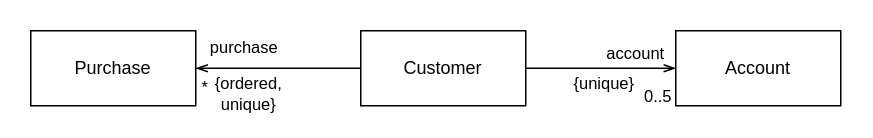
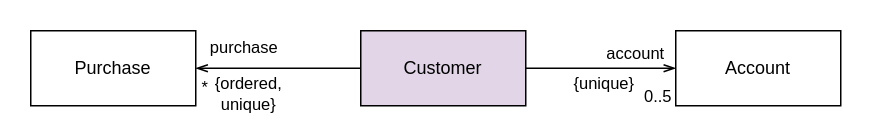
node "Customer": fillcolor #ffffff -> #e1d5e7
